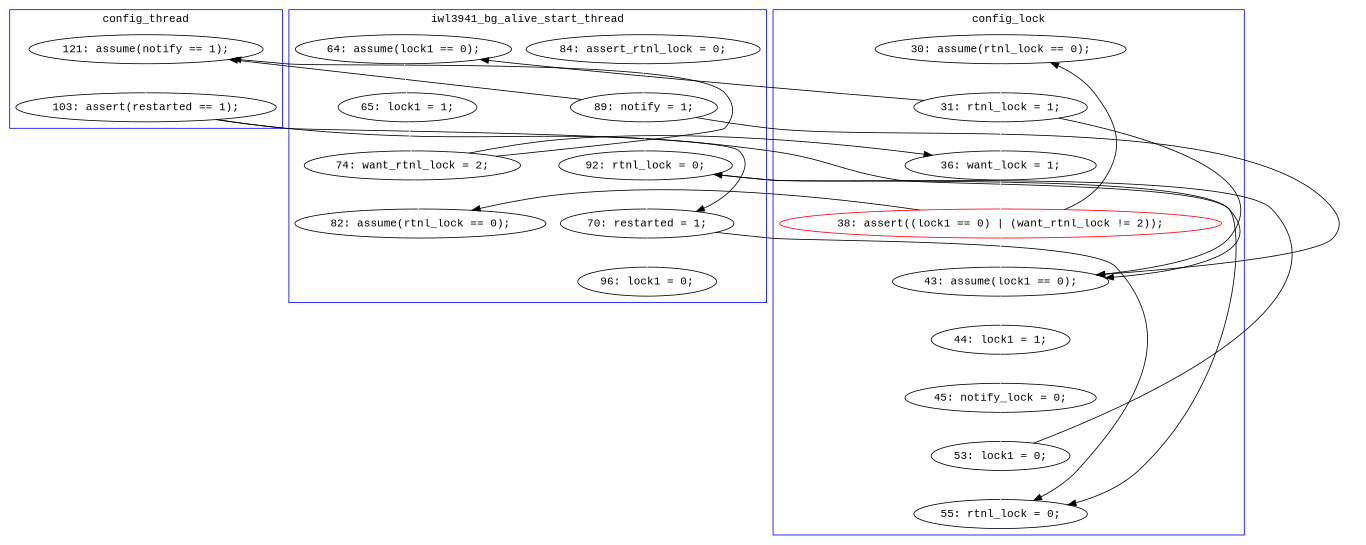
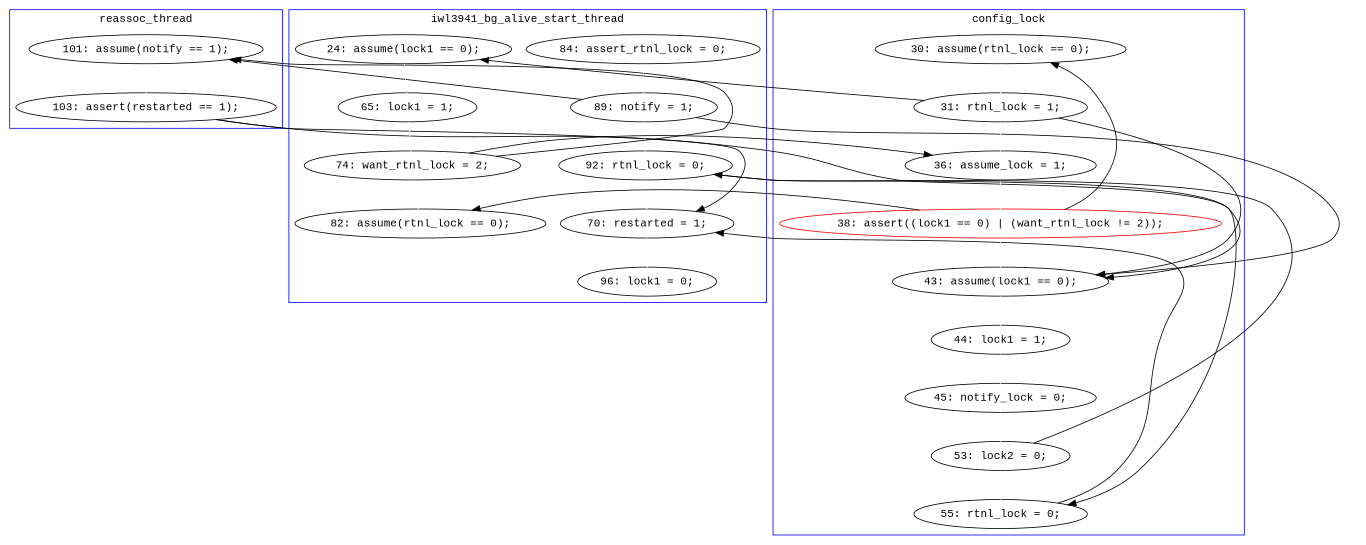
cluster "config_thread": label "config_thread" -> "reassoc_thread"
node "121: assume(notify == 1);": label "121: assume(notify == 1);" -> "101: assume(notify == 1);"
node "64: assume(lock1 == 0);": label "64: assume(lock1 == 0);" -> "24: assume(lock1 == 0);"
node "36: want_lock = 1;": label "36: want_lock = 1;" -> "36: assume_lock = 1;"
edge "70: restarted = 1;" -> "55: rtnl_lock = 0;": reversed
node "53: lock1 = 0;": label "53: lock1 = 0;" -> "53: lock2 = 0;"
